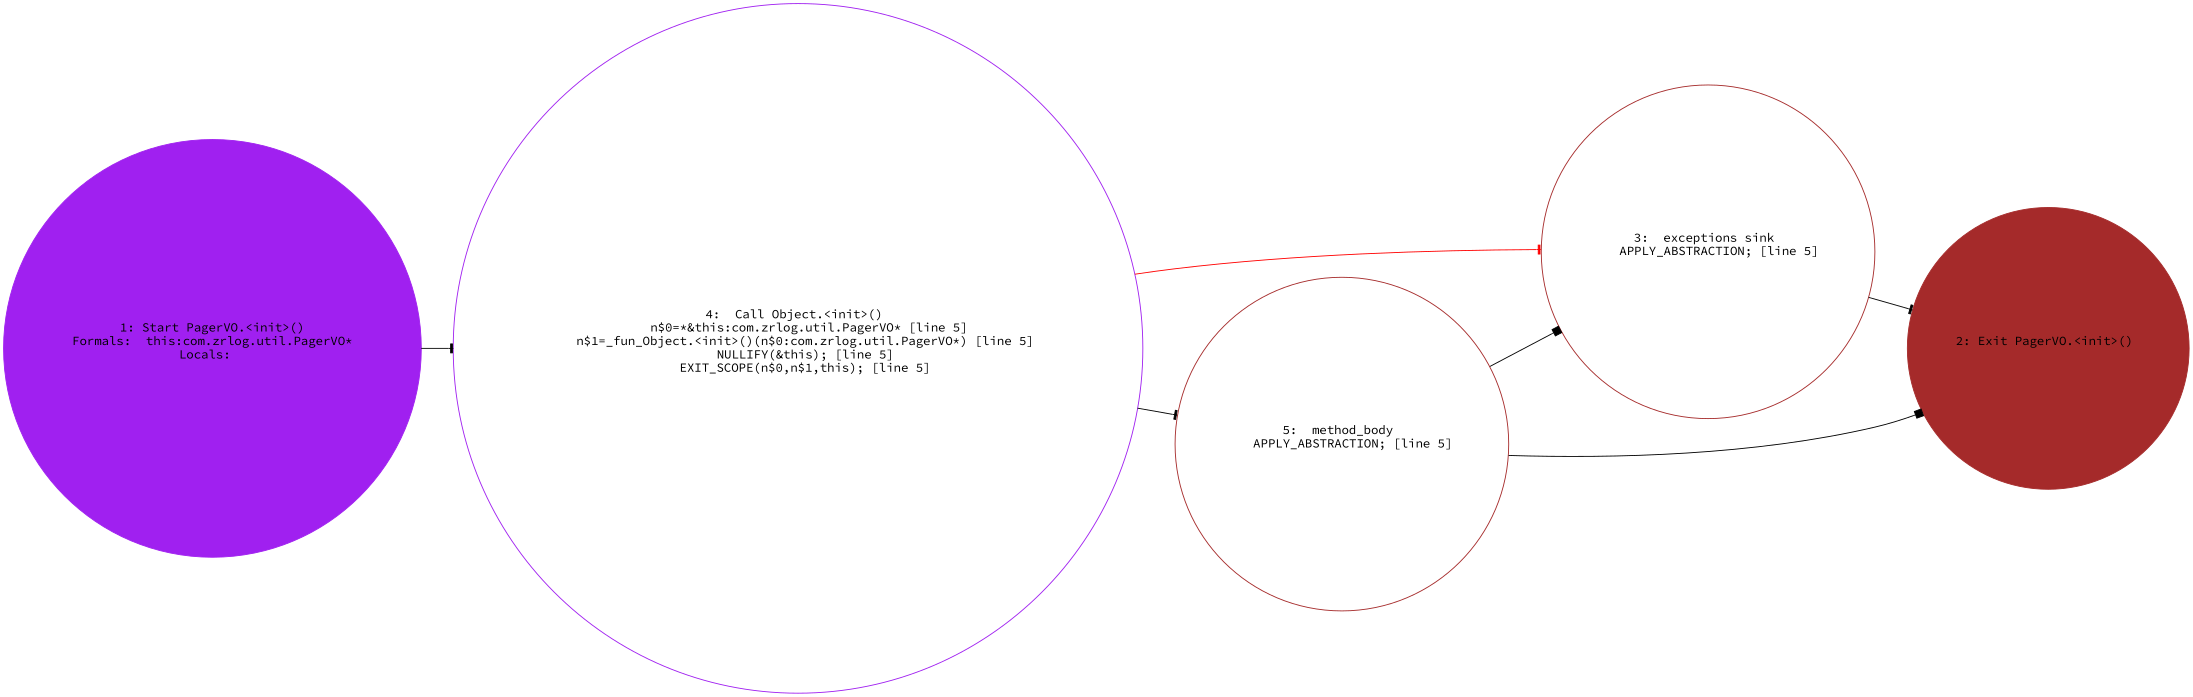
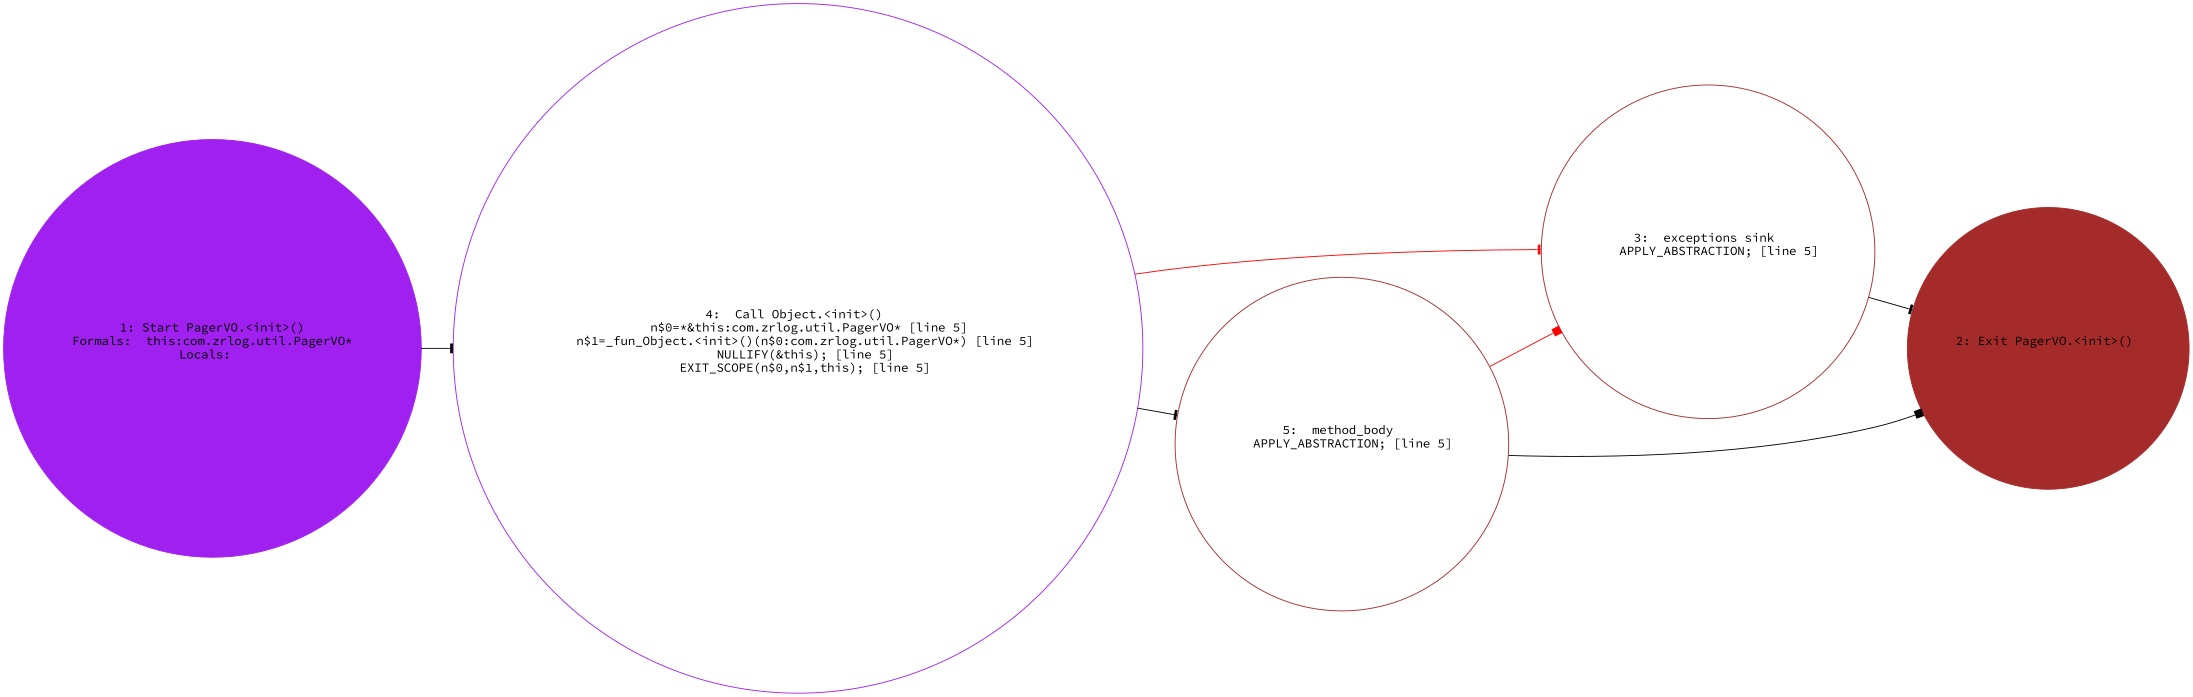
edge "5:  method_body APPLY_ABSTRACTION; [line 5]" -> "3:  exceptions sink APPLY_ABSTRACTION; [line 5]": color black -> red
